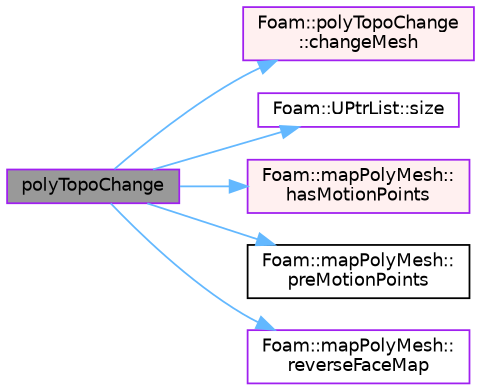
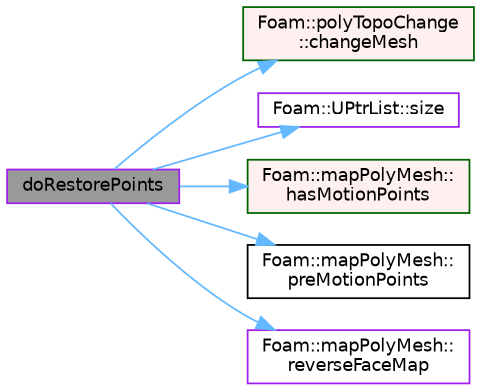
node "Foam::polyTopoChange ::changeMesh": color purple -> darkgreen
node "polyTopoChange": label "polyTopoChange" -> "doRestorePoints"
node "Foam::mapPolyMesh:: hasMotionPoints": color purple -> darkgreen
